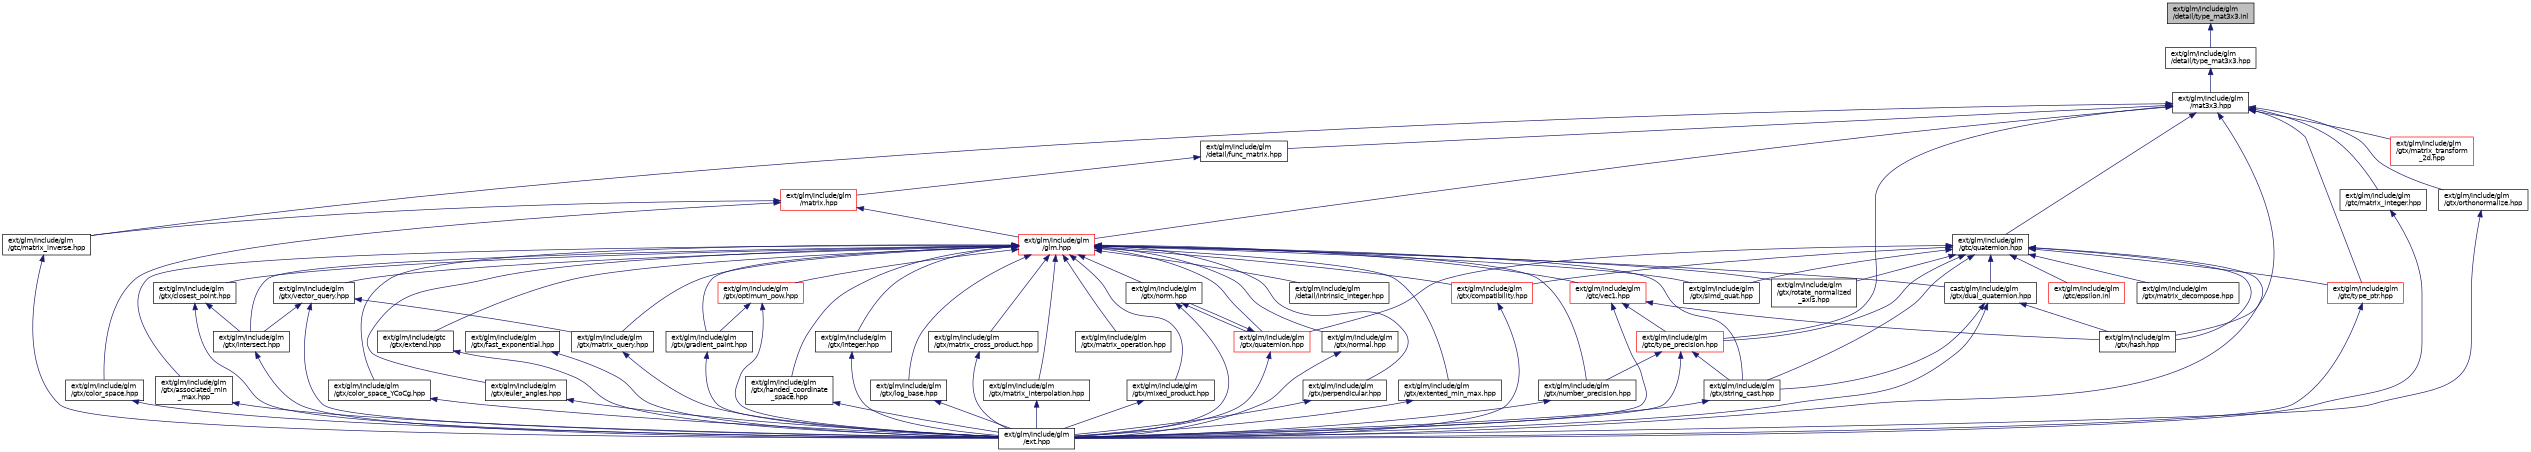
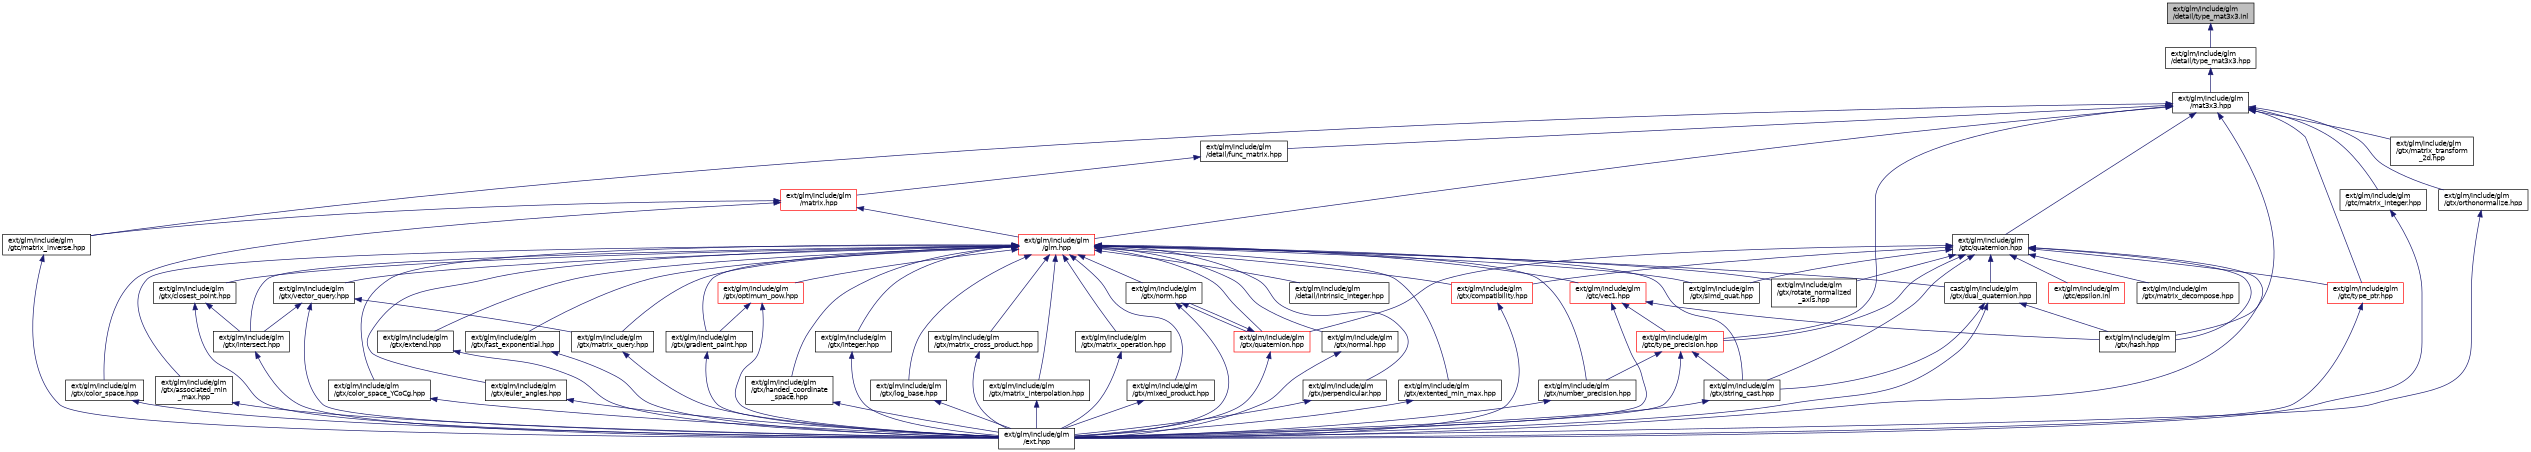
node "ext/glm/include/glm /gtx/matrix_transform _2d.hpp": color red -> black
edge "ext/glm/include/glm /gtx/fast_exponential.hpp" -> "ext/glm/include/glm /glm.hpp": added
node "ext/glm/include/gtc /gtx/extend.hpp": label "ext/glm/include/gtc /gtx/extend.hpp" -> "ext/glm/include/glm /gtx/extend.hpp"
edge "ext/glm/include/glm /ext.hpp" -> "ext/glm/include/glm /gtx/matrix_operation.hpp": added
